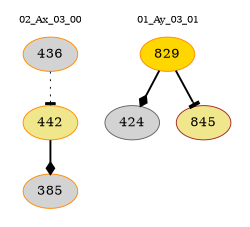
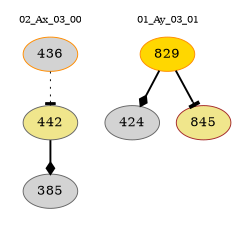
node "442": color darkorange -> gray40
node "385": color darkorange -> gray40
